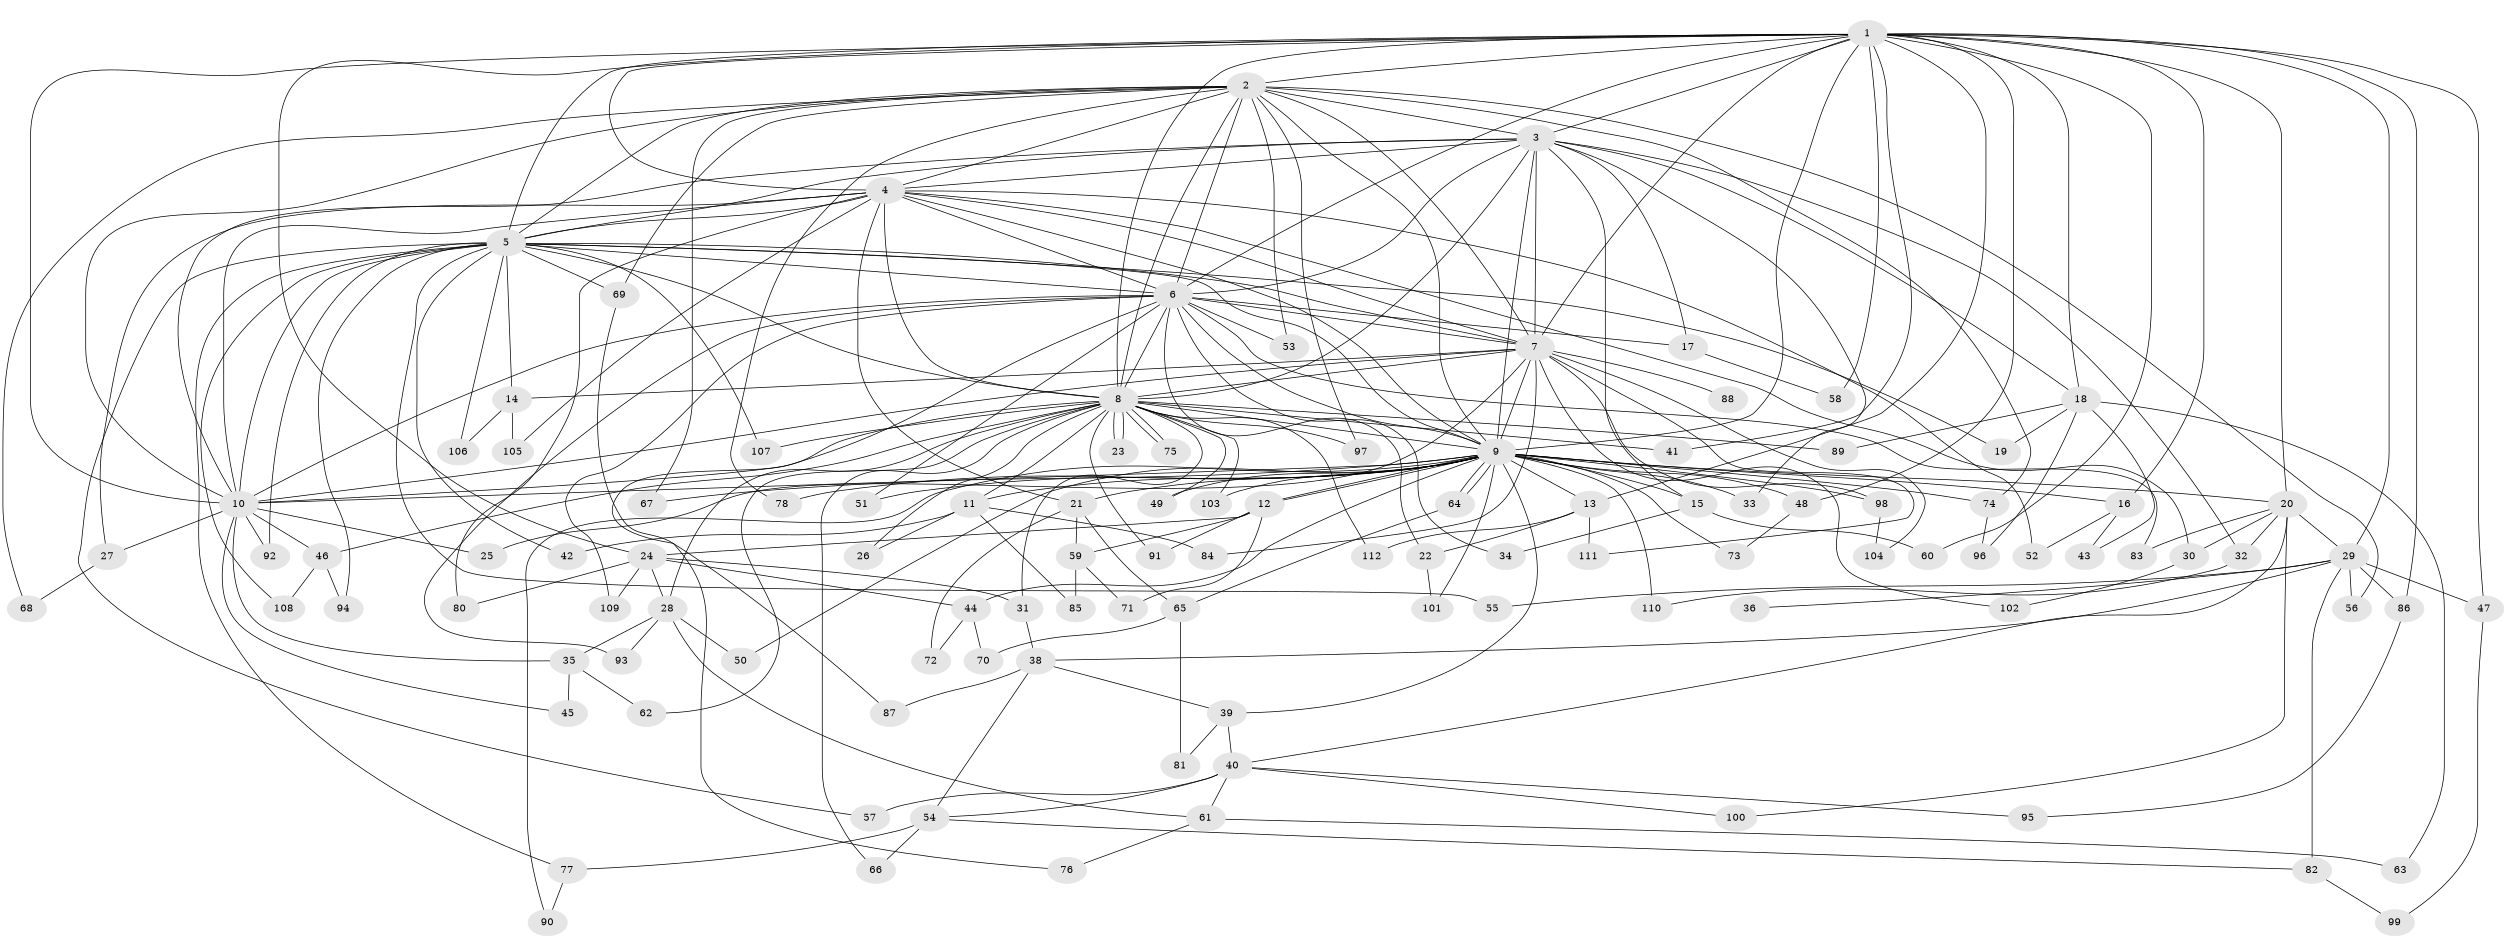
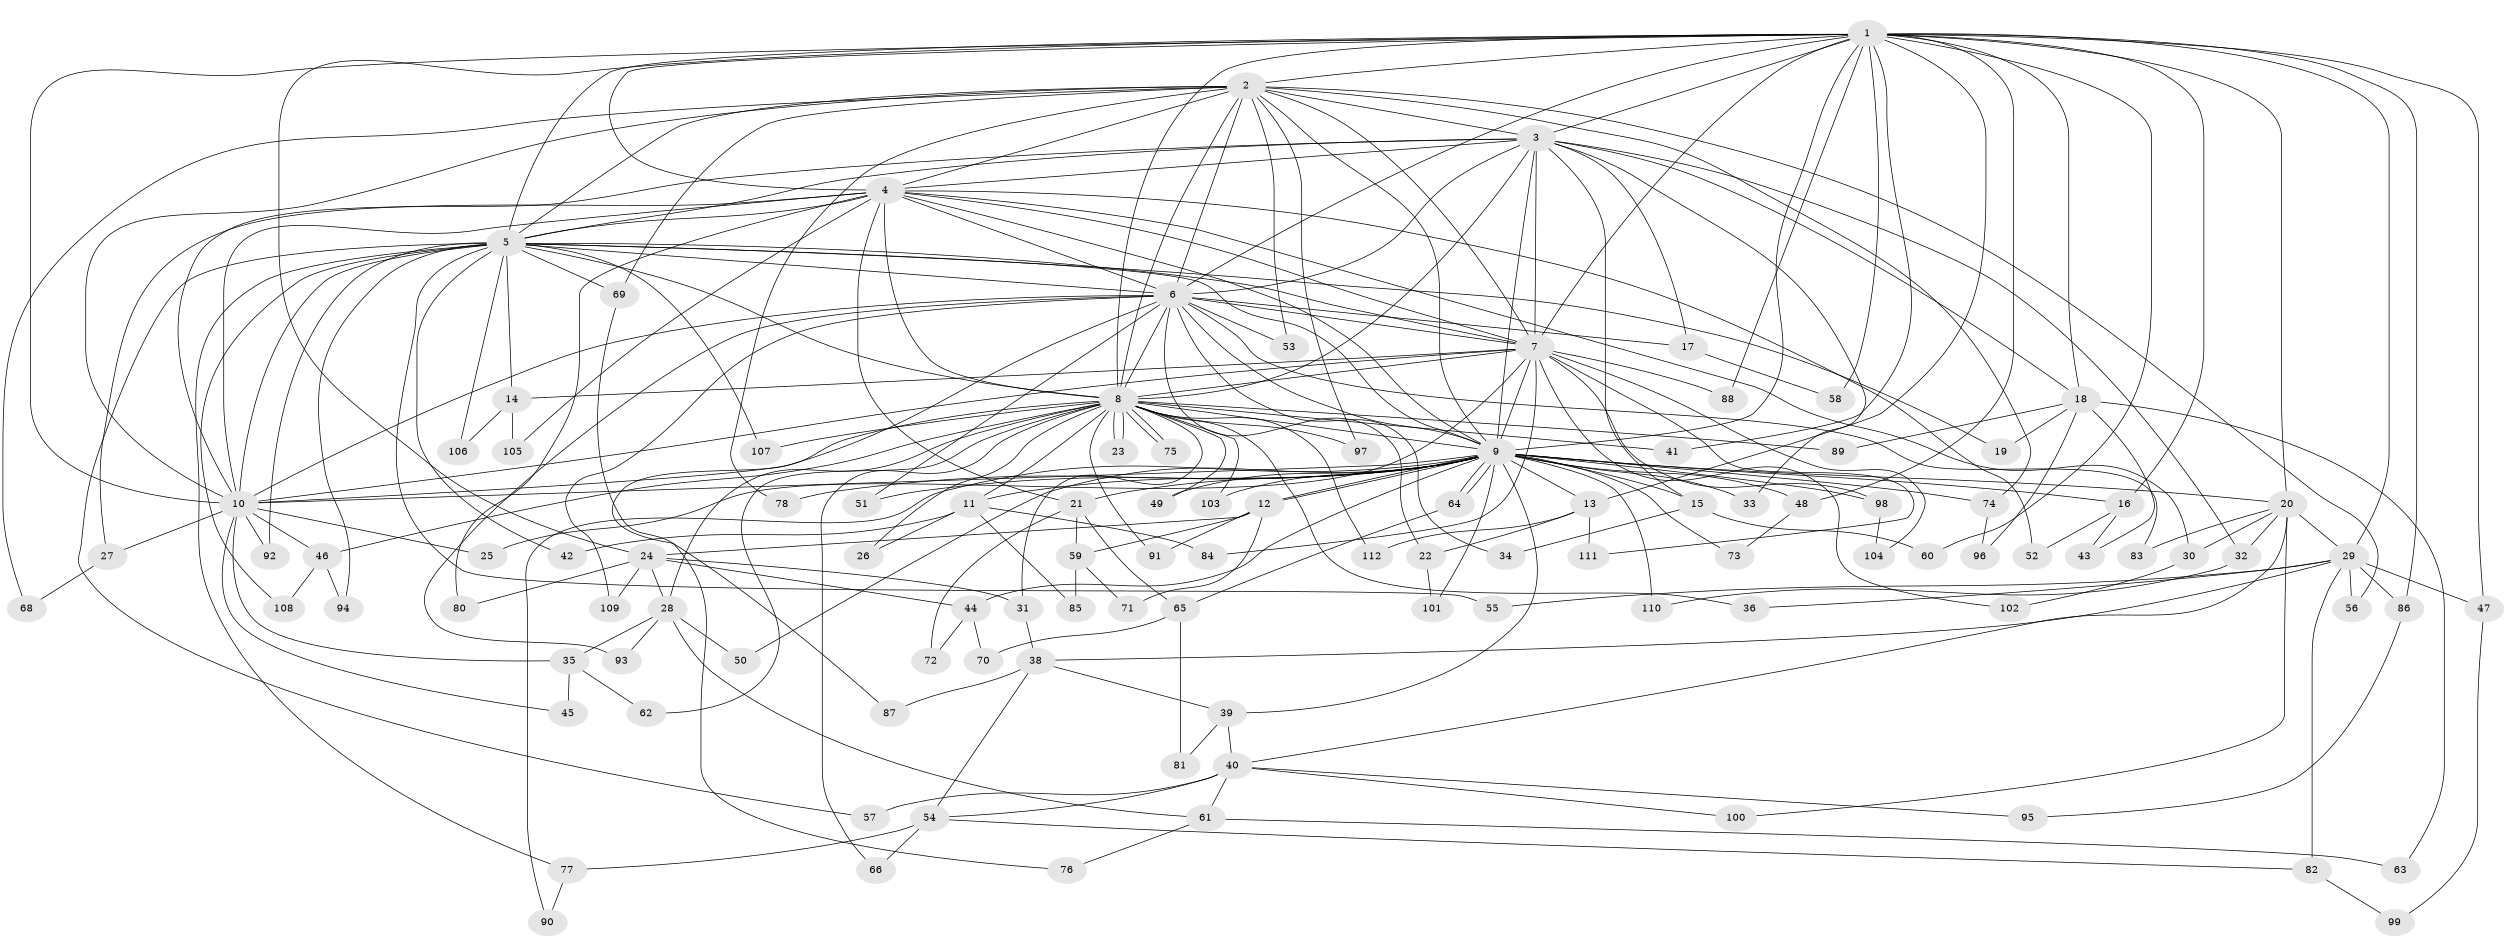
edge "1" -- "88": added
node "67": removed
edge "8" -- "36": added
